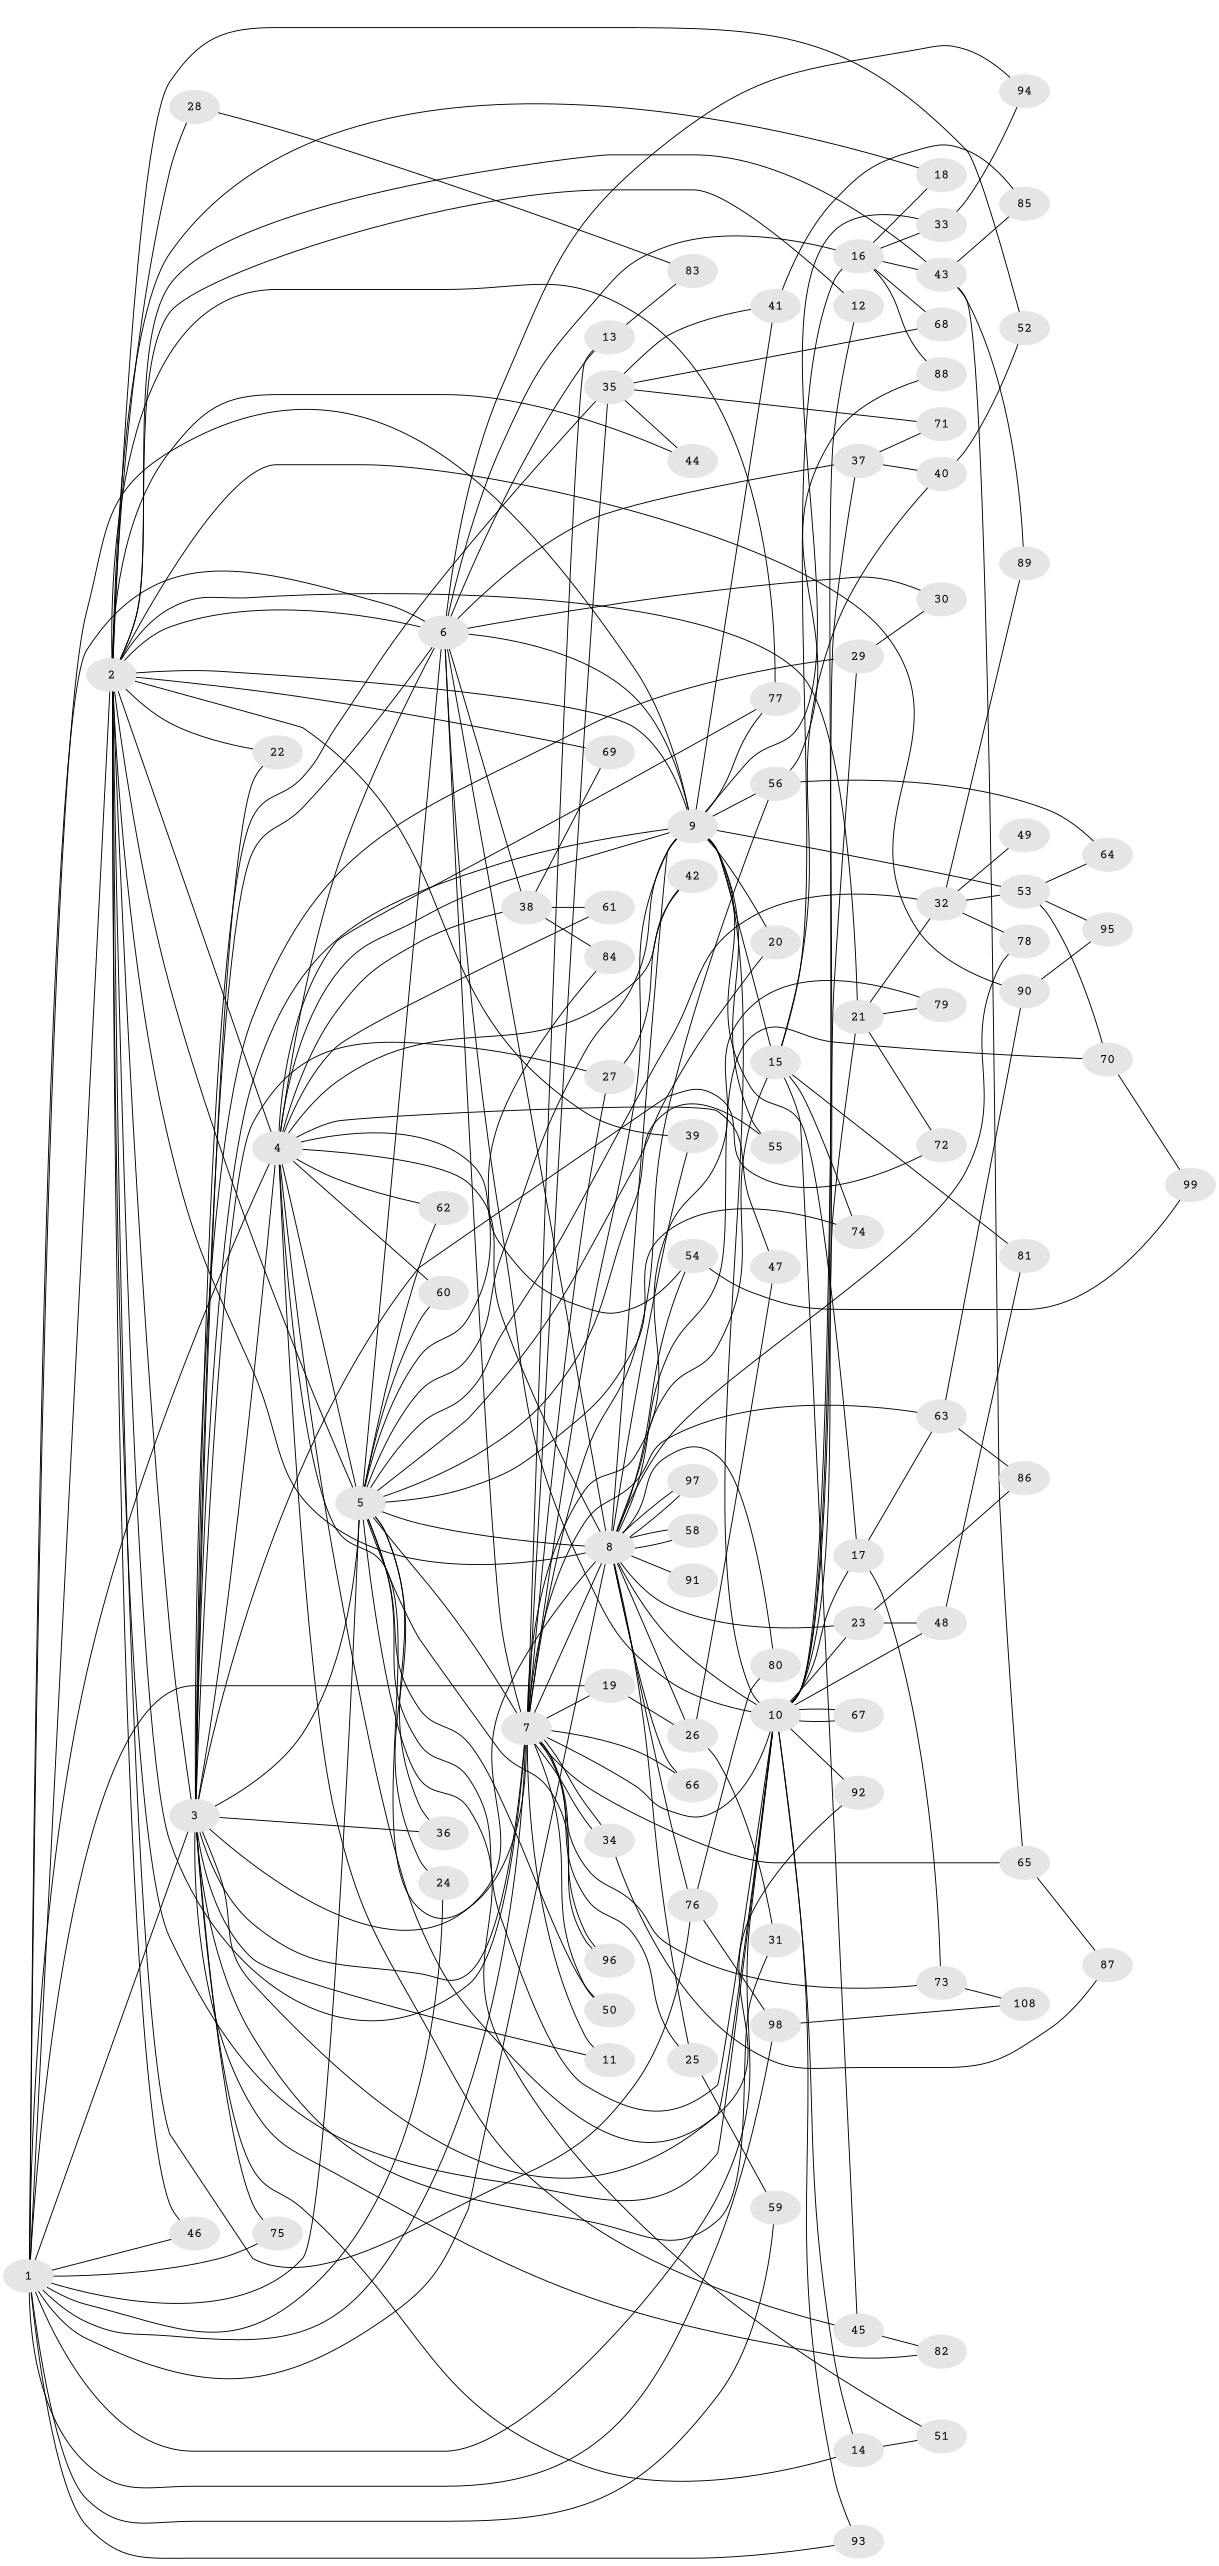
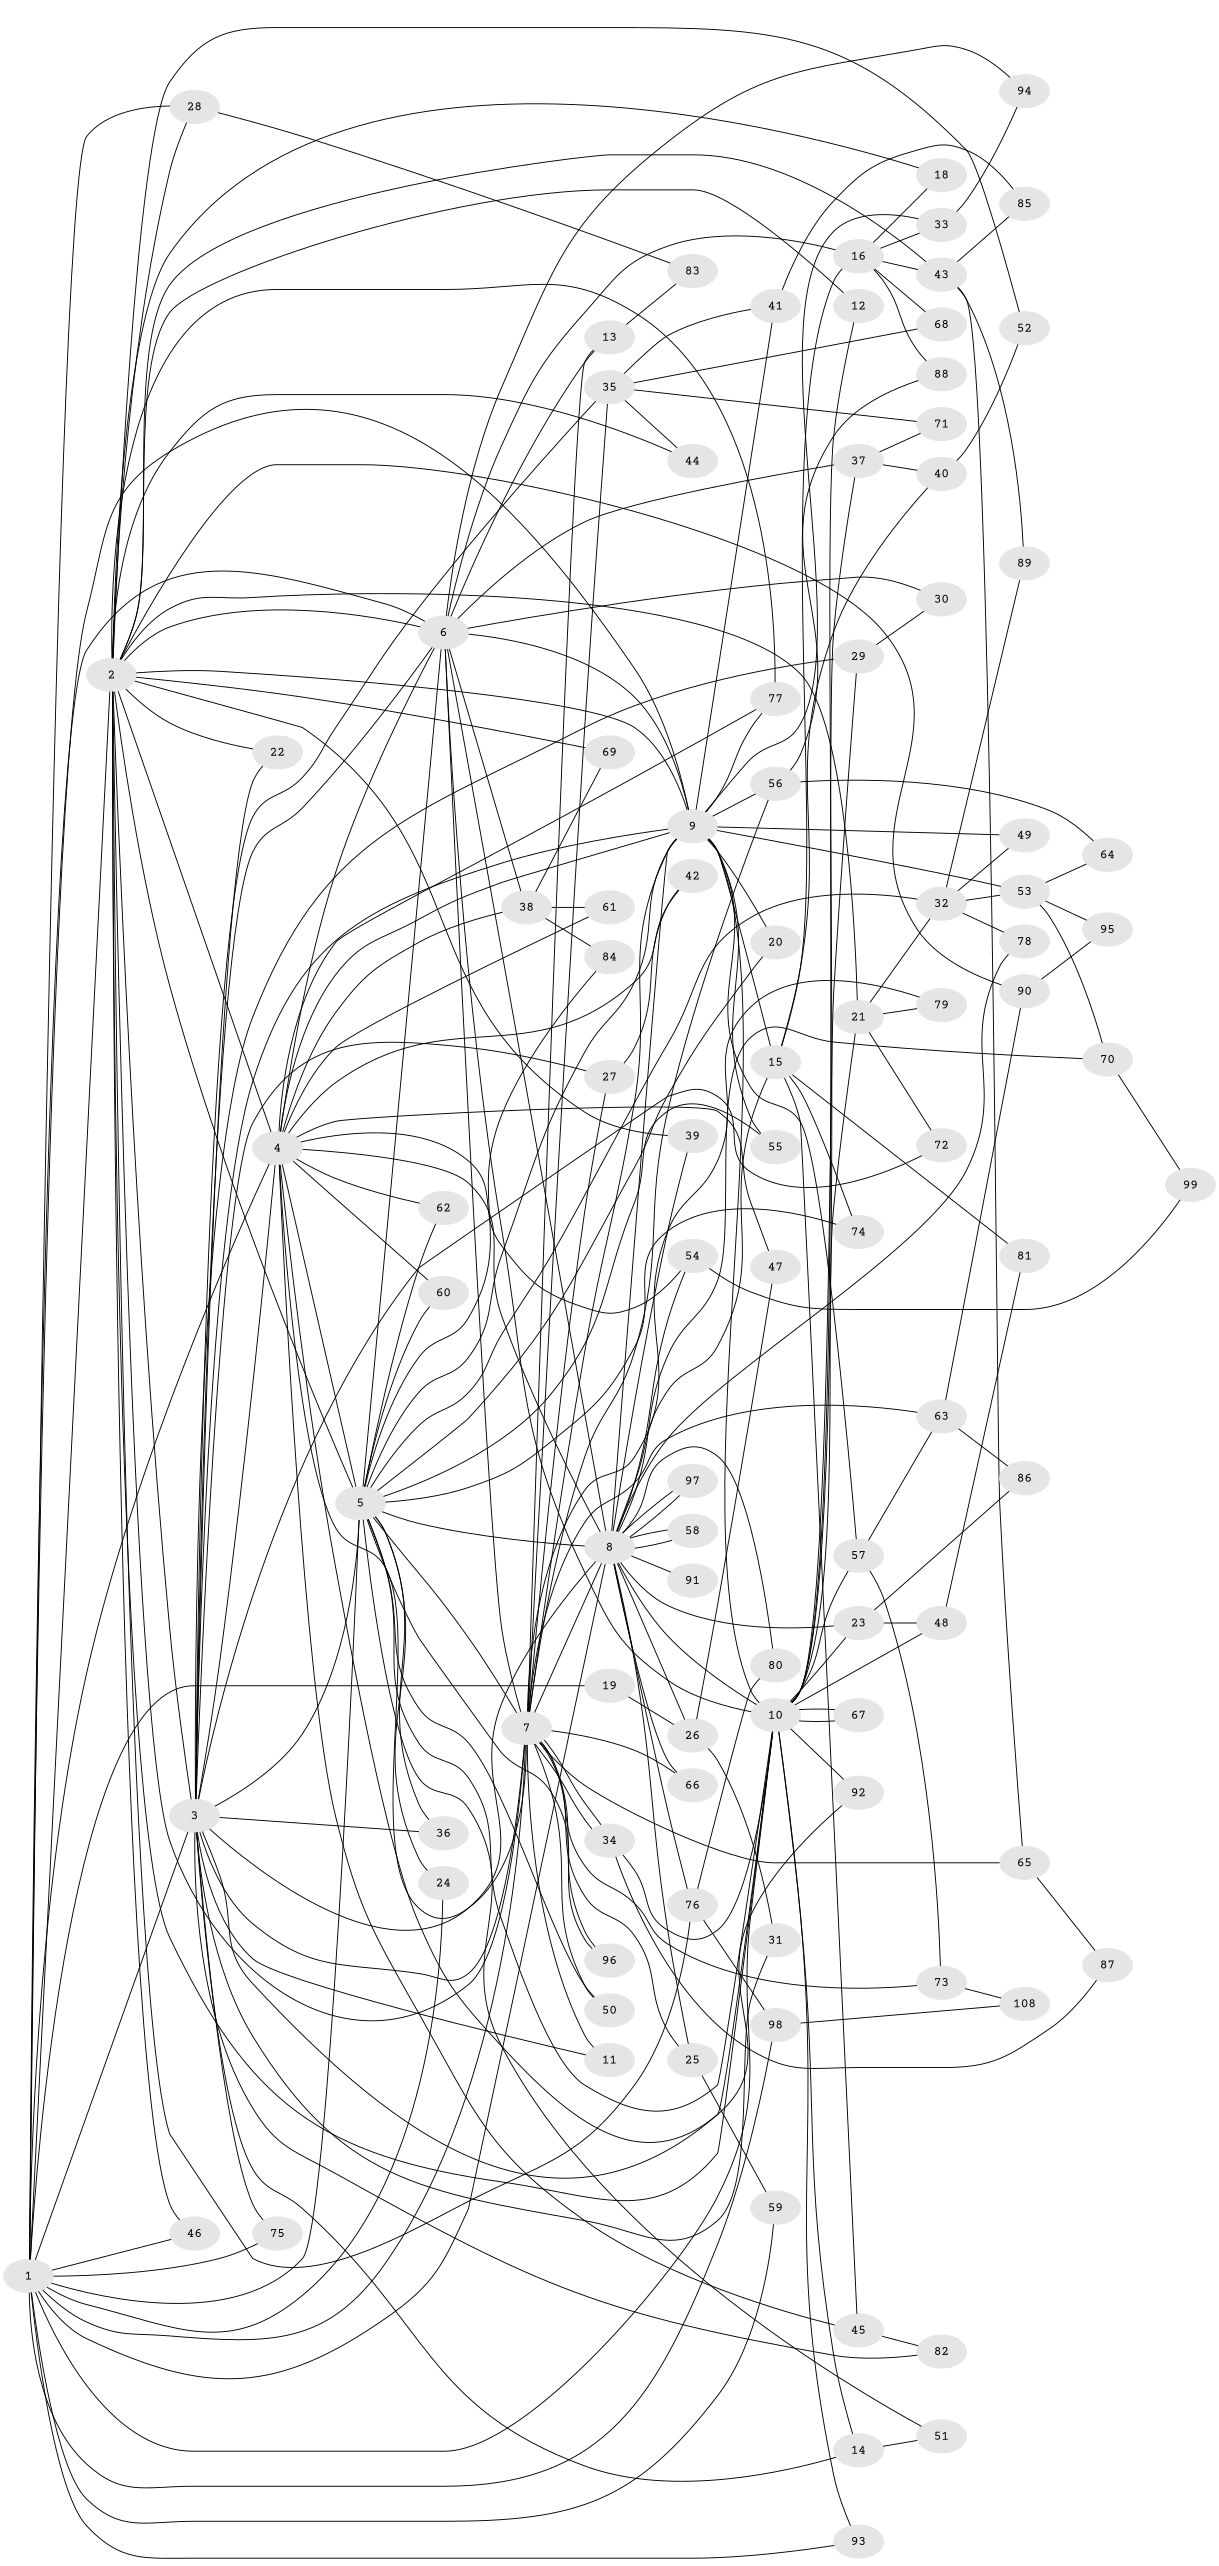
edge "9" -- "49": added
edge "28" -- "1": added
edge "2" -- "8": removed
node "17": label "17" -> "57"
edge "19" -- "7": removed
edge "10" -- "7": now "10" -- "34"
